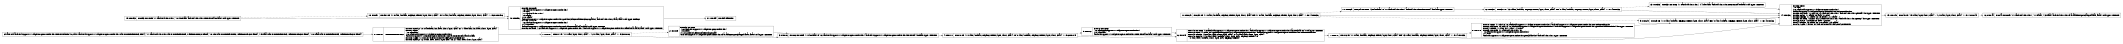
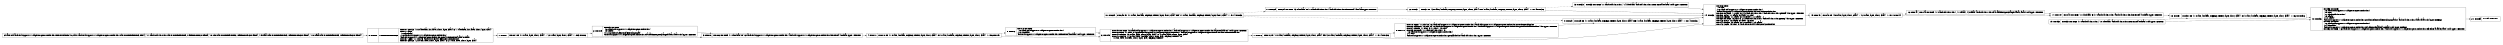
node "17: 0x004d": added
